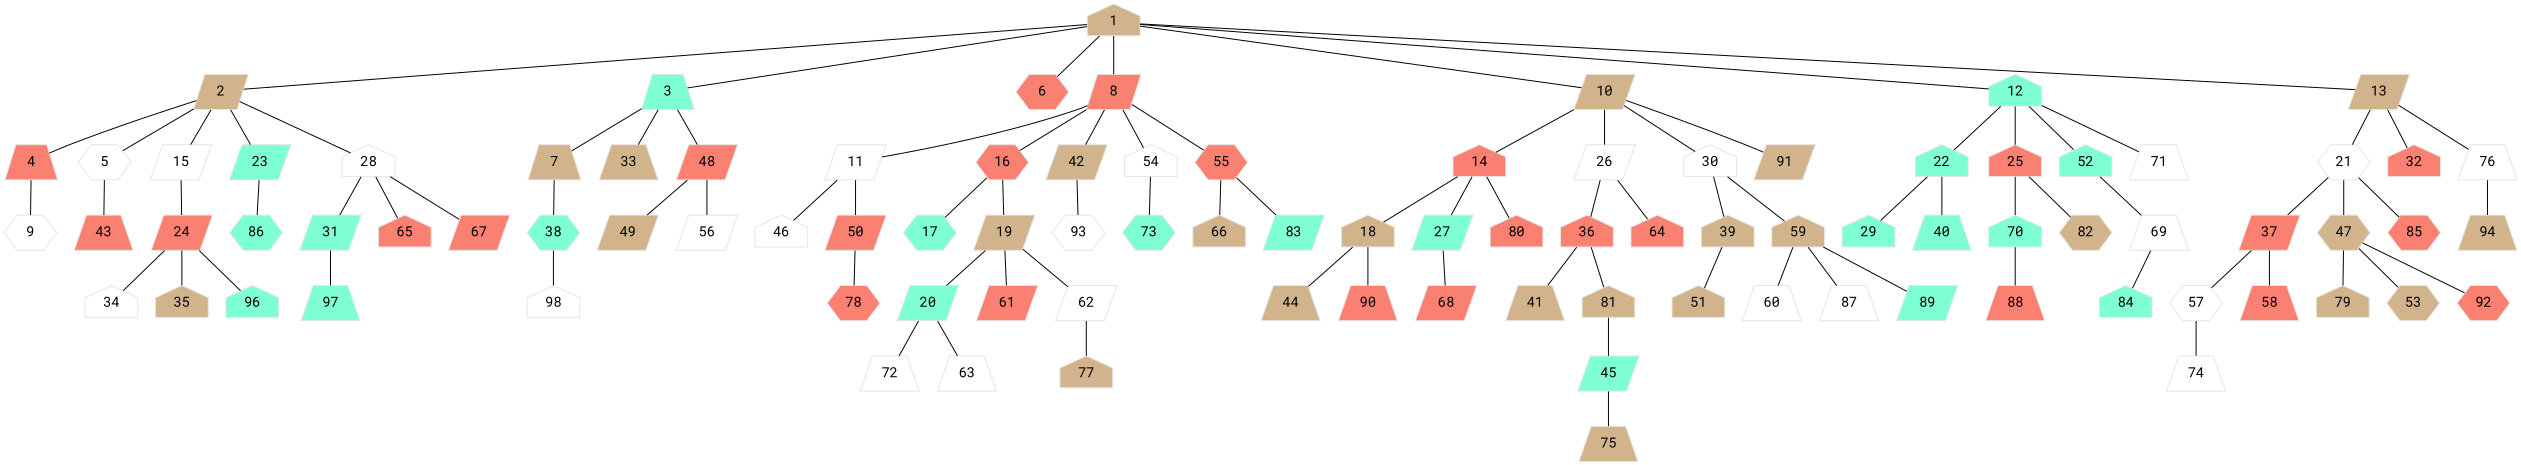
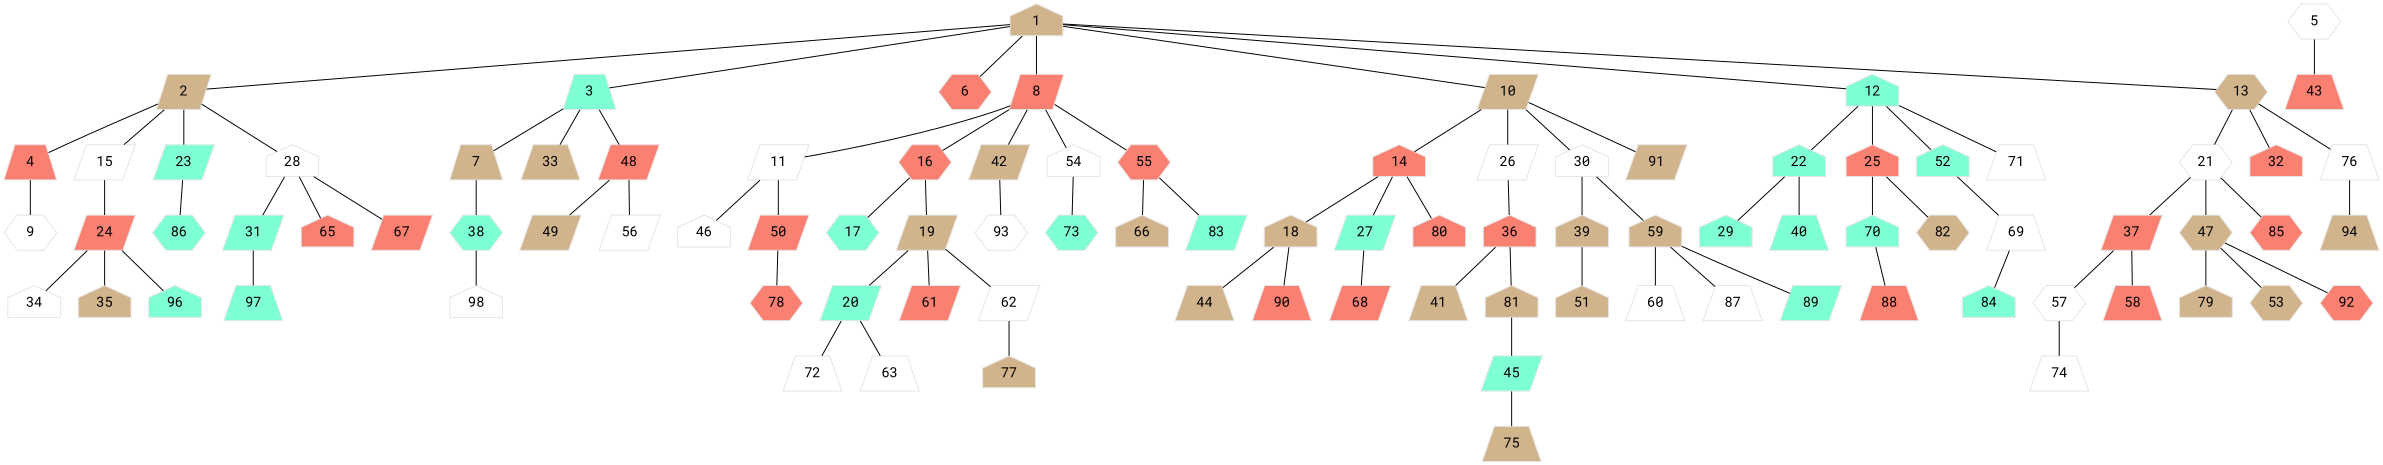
node "13": shape parallelogram -> hexagon
edge "2" -- "5": removed
node "64": removed
